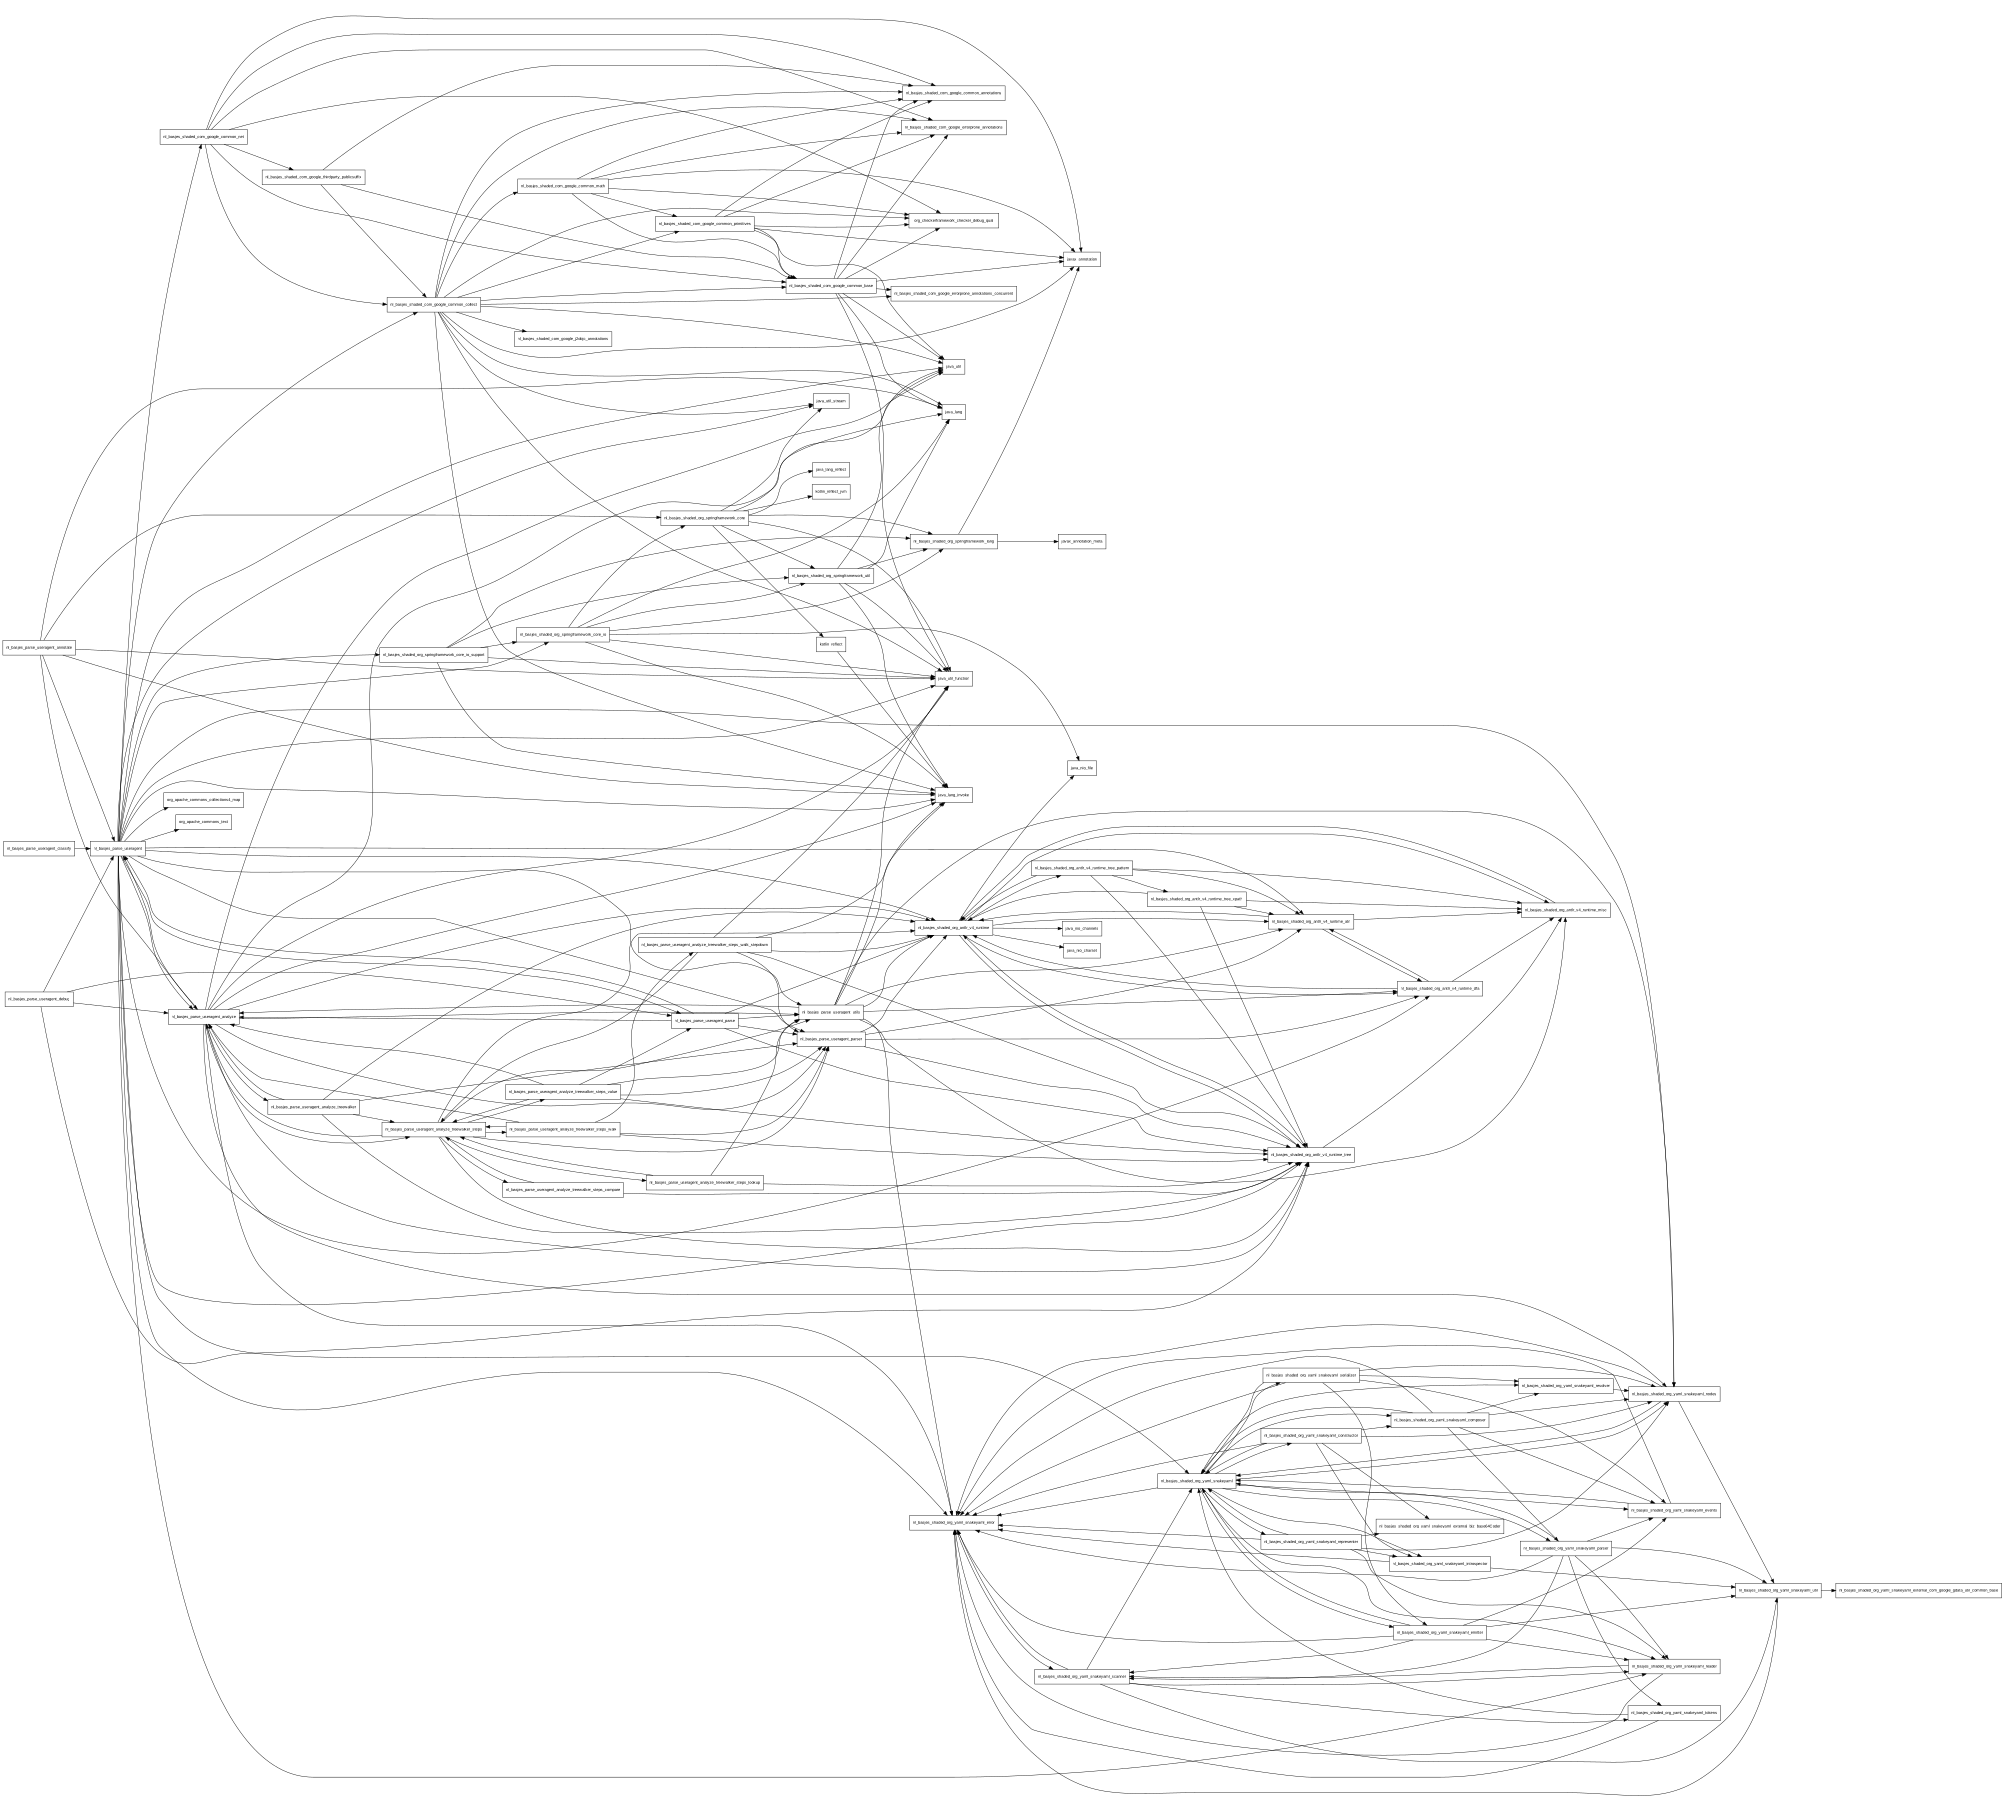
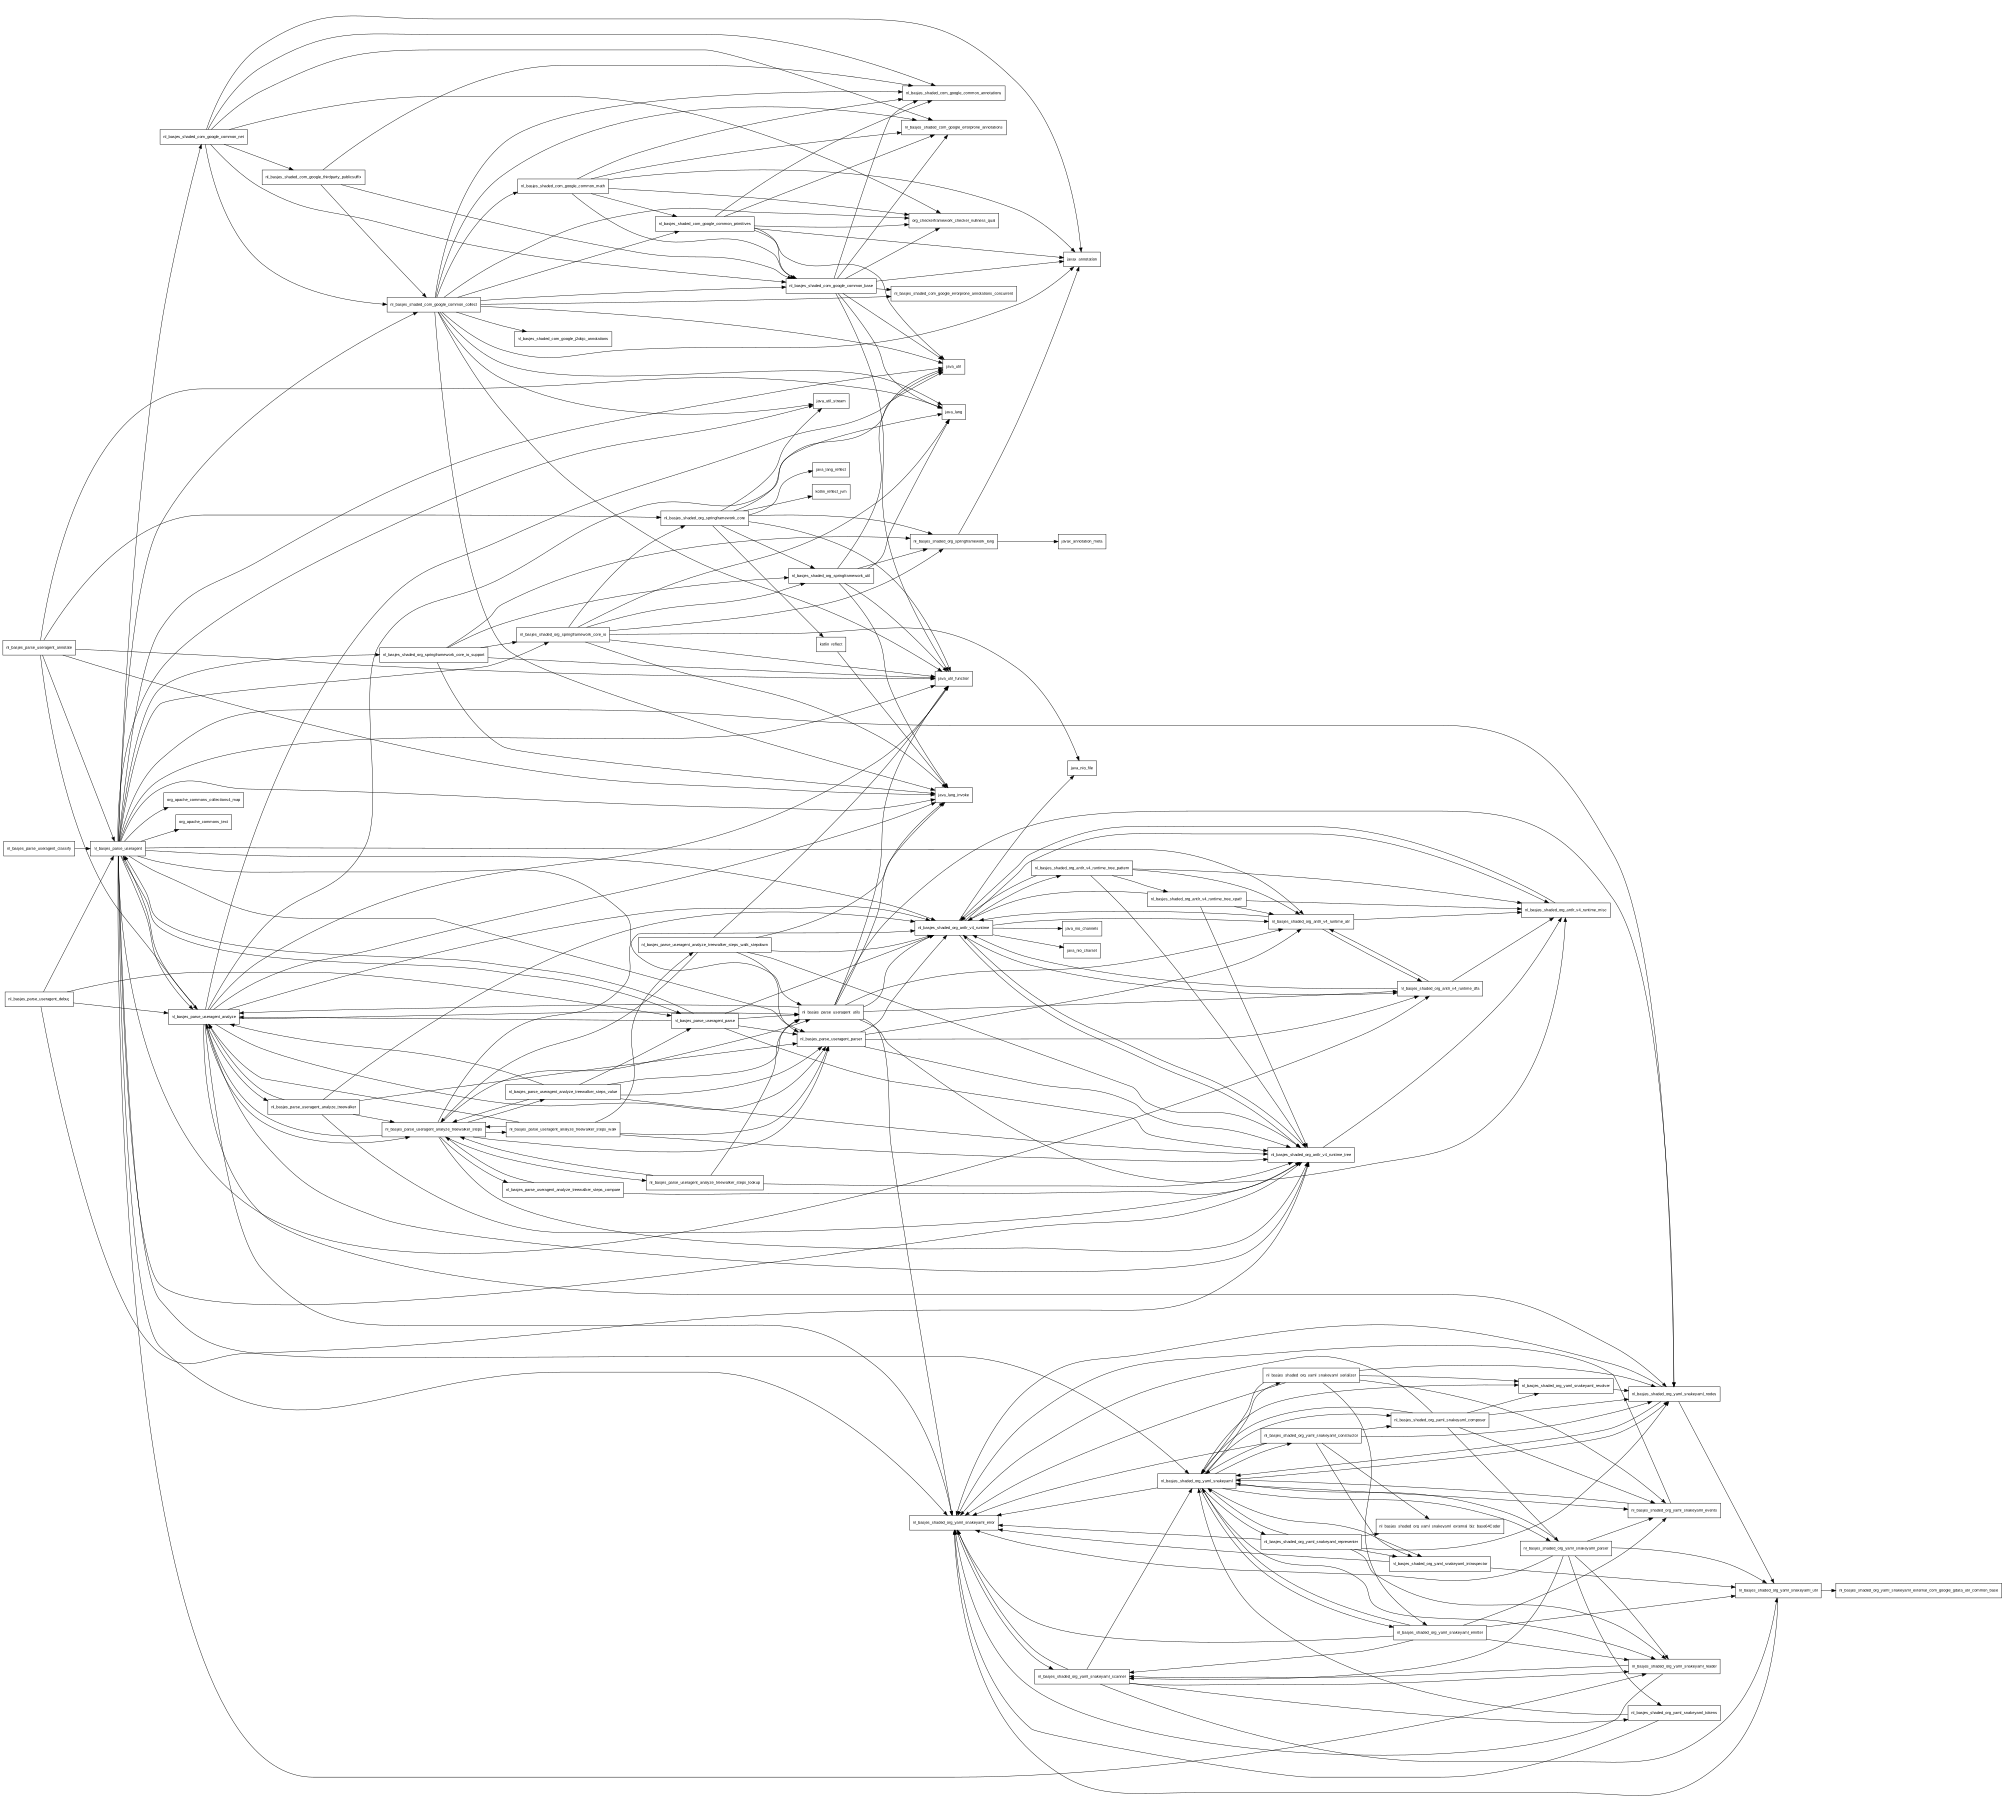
node "org_checkerframework_checker_debug_qual": label "org_checkerframework_checker_debug_qual" -> "org_checkerframework_checker_nullness_qual"
